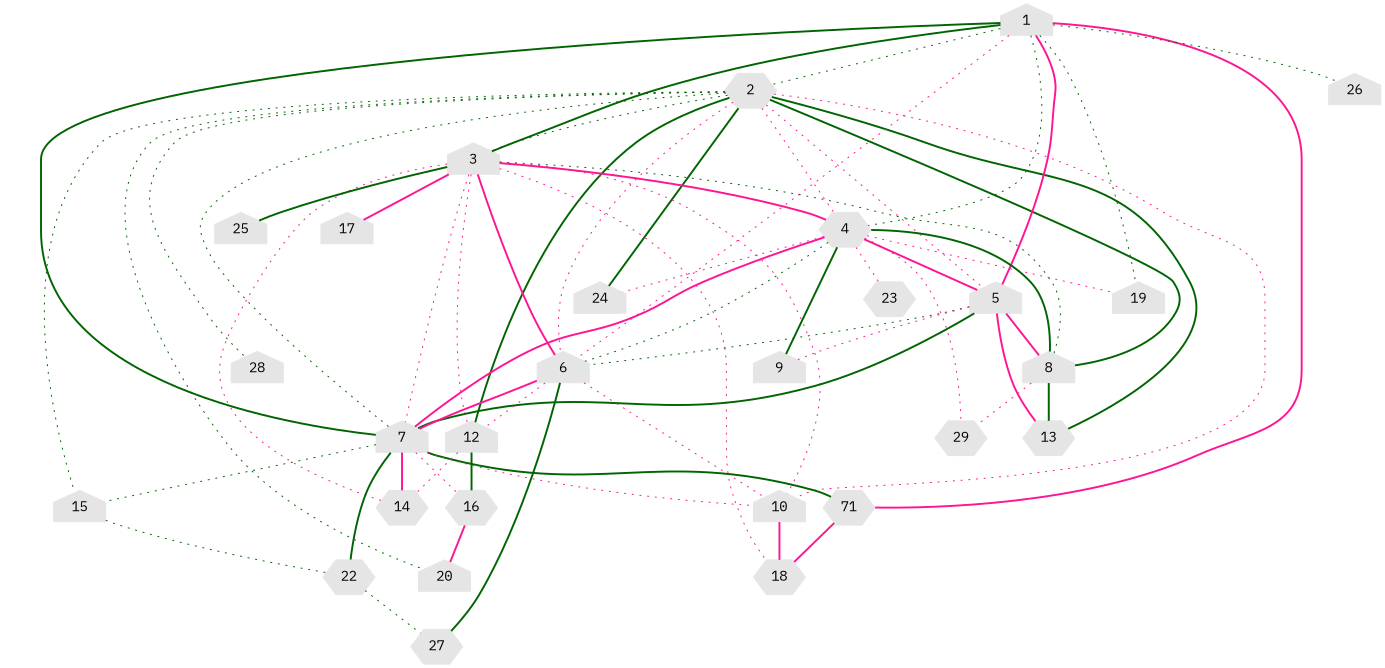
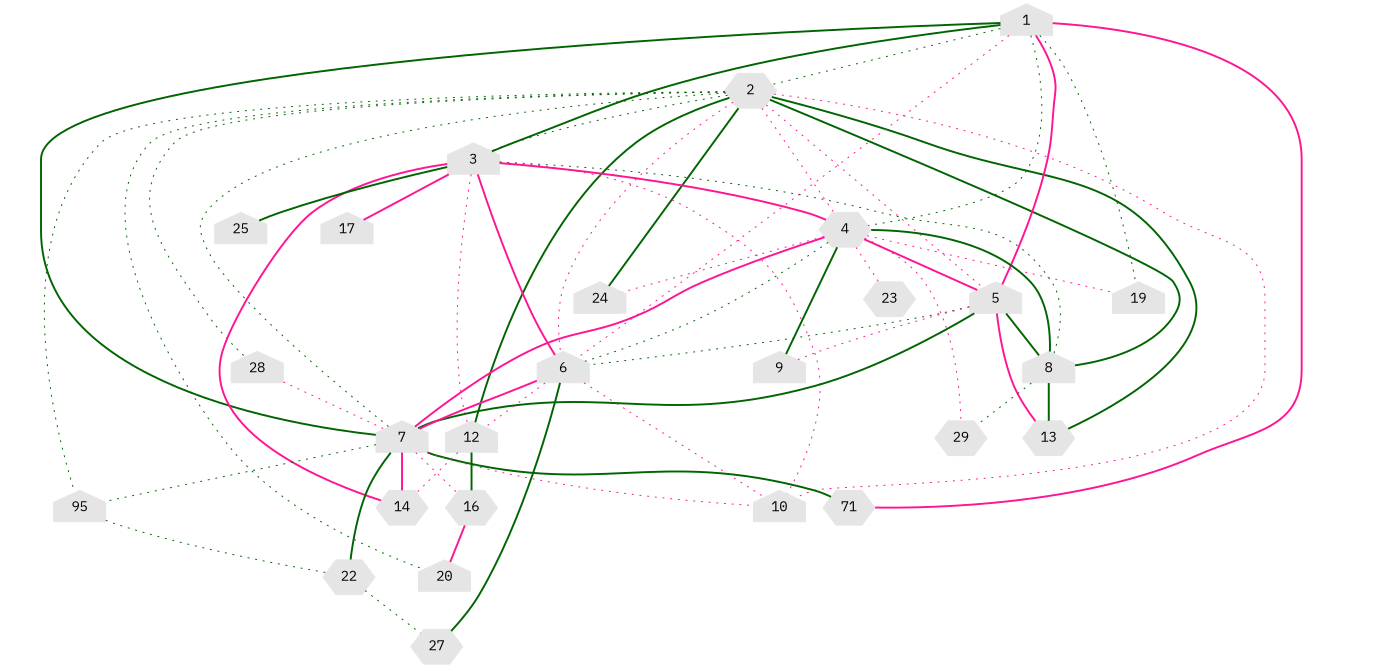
node "26": removed
edge "3" -- "7": now "28" -- "7"
edge "3" -- "14": style dotted -> bold
edge "5" -- "8": color deeppink -> darkgreen
edge "8" -- "29": color deeppink -> darkgreen
node "15": label "15" -> "95"
node "18": removed
